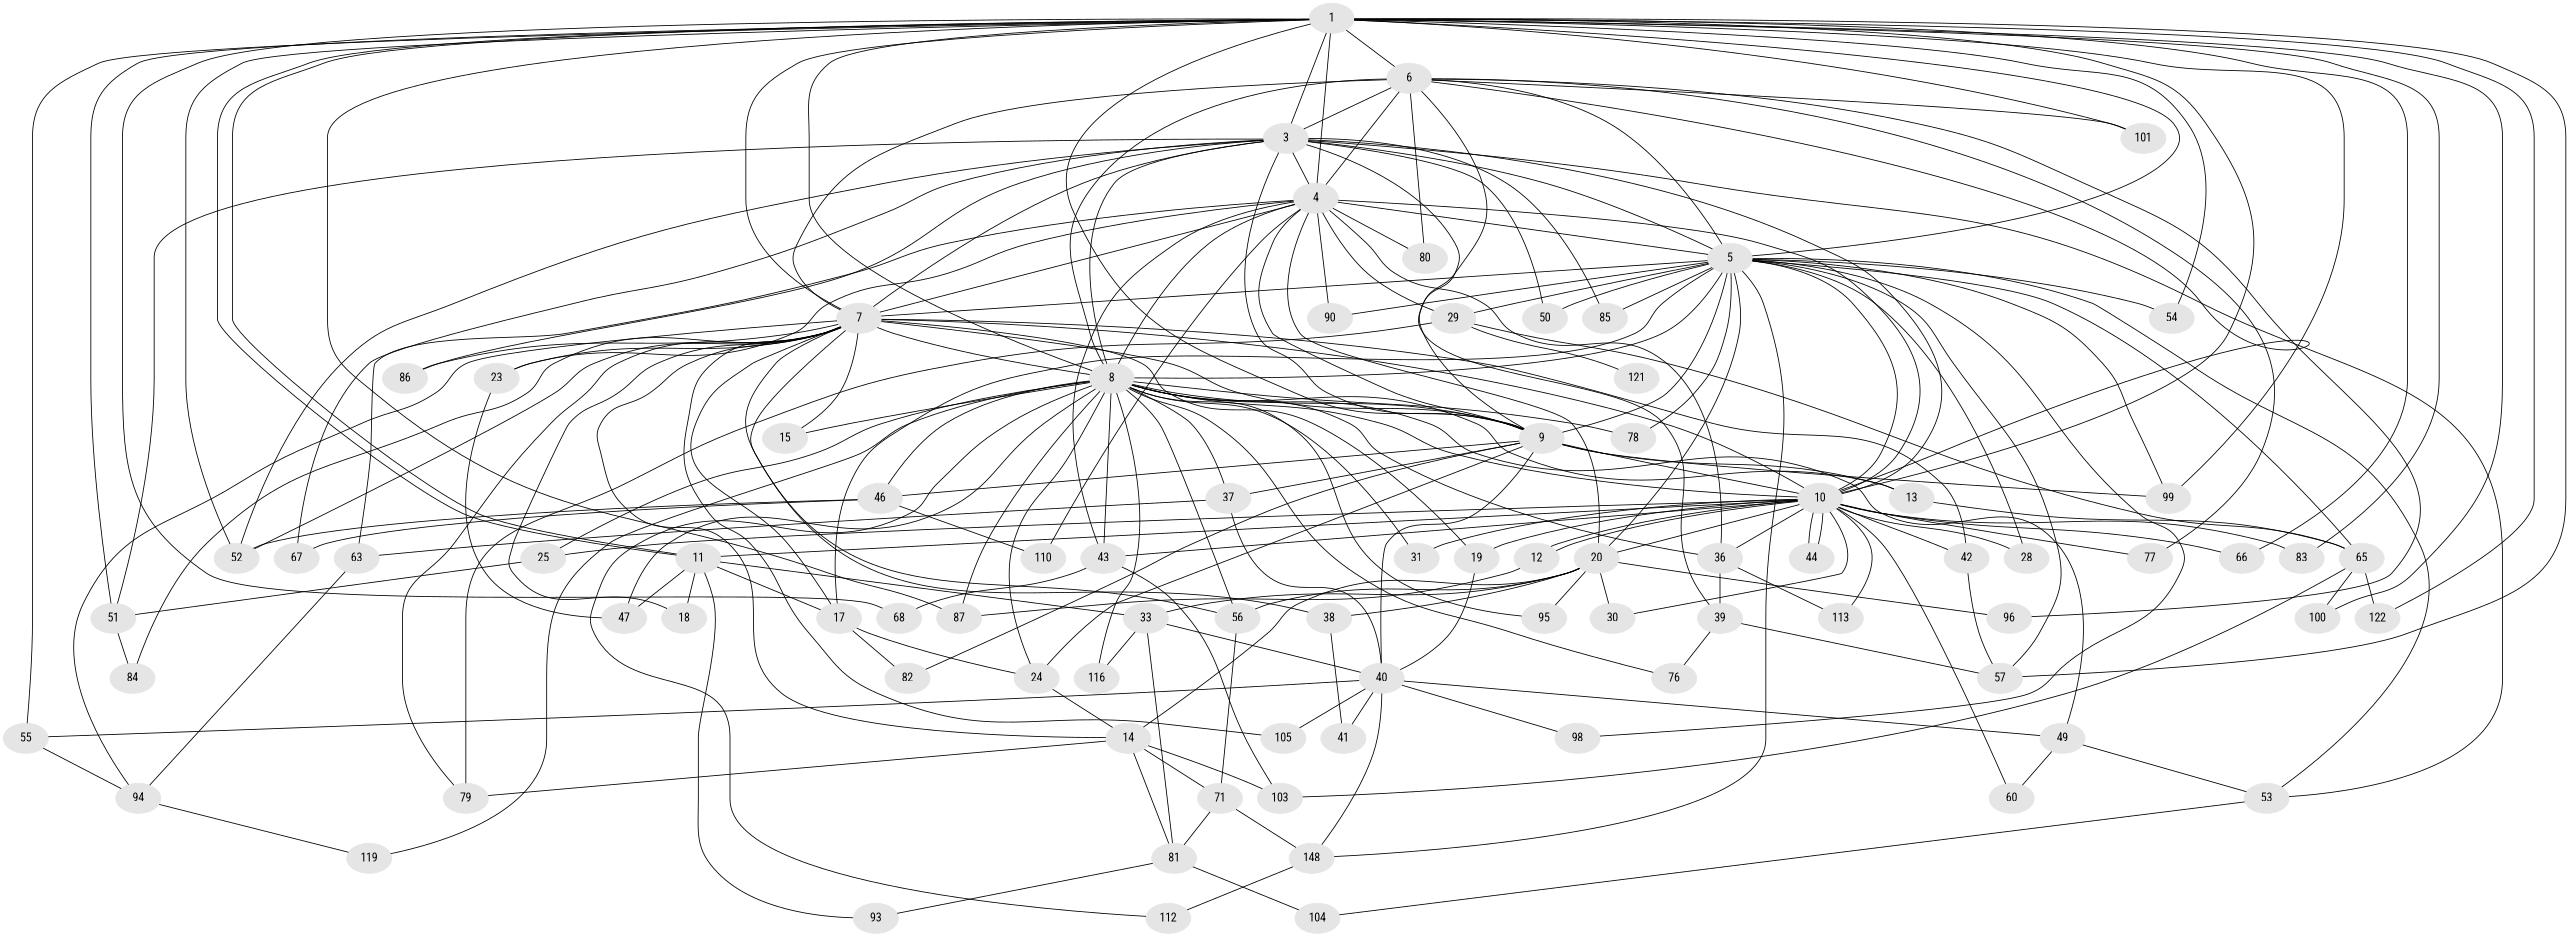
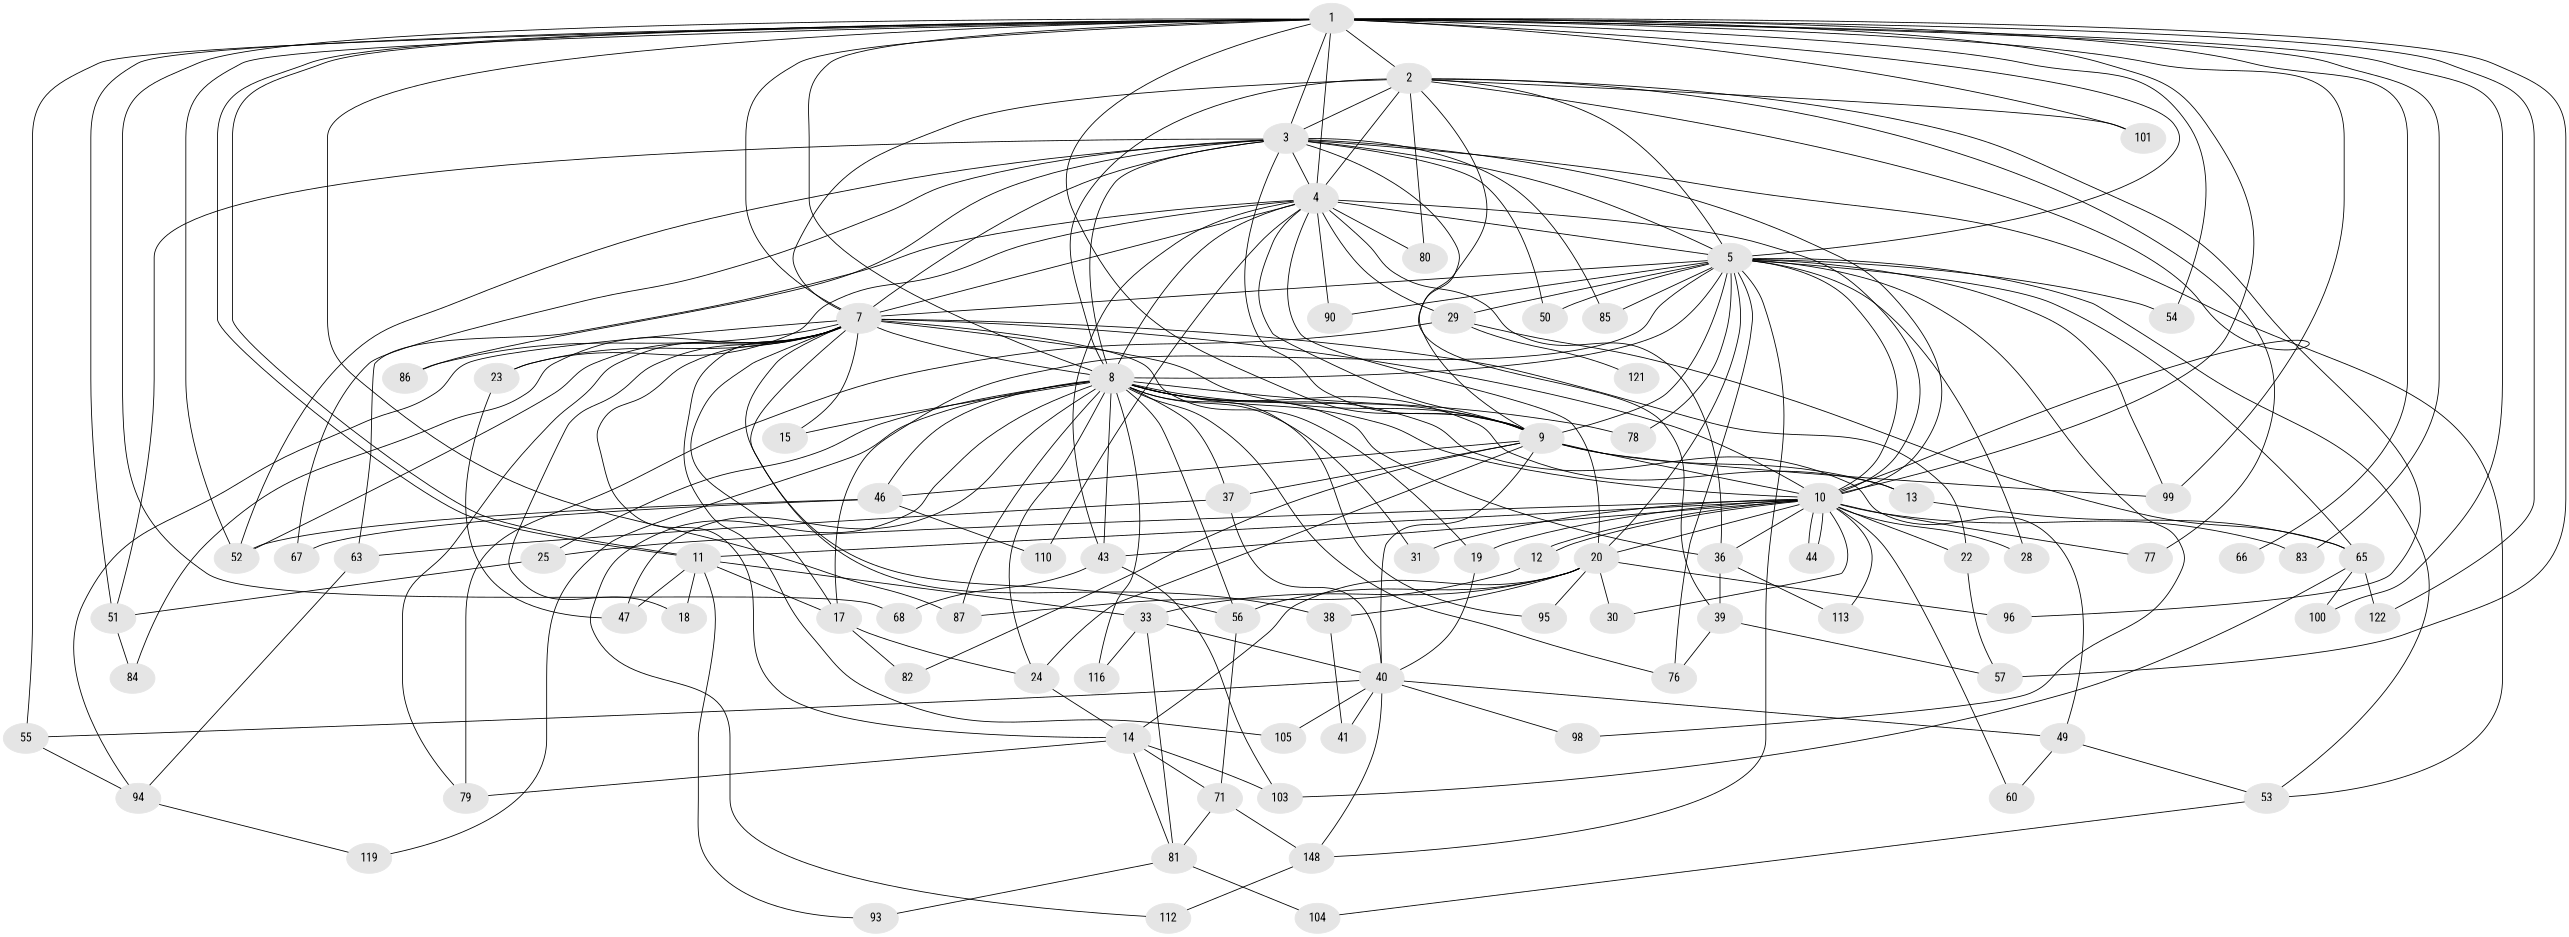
node "6": label "6" -> "2"
edge "5" -- "57": now "5" -- "76"
edge "10" -- "66": removed
node "42": label "42" -> "22"
